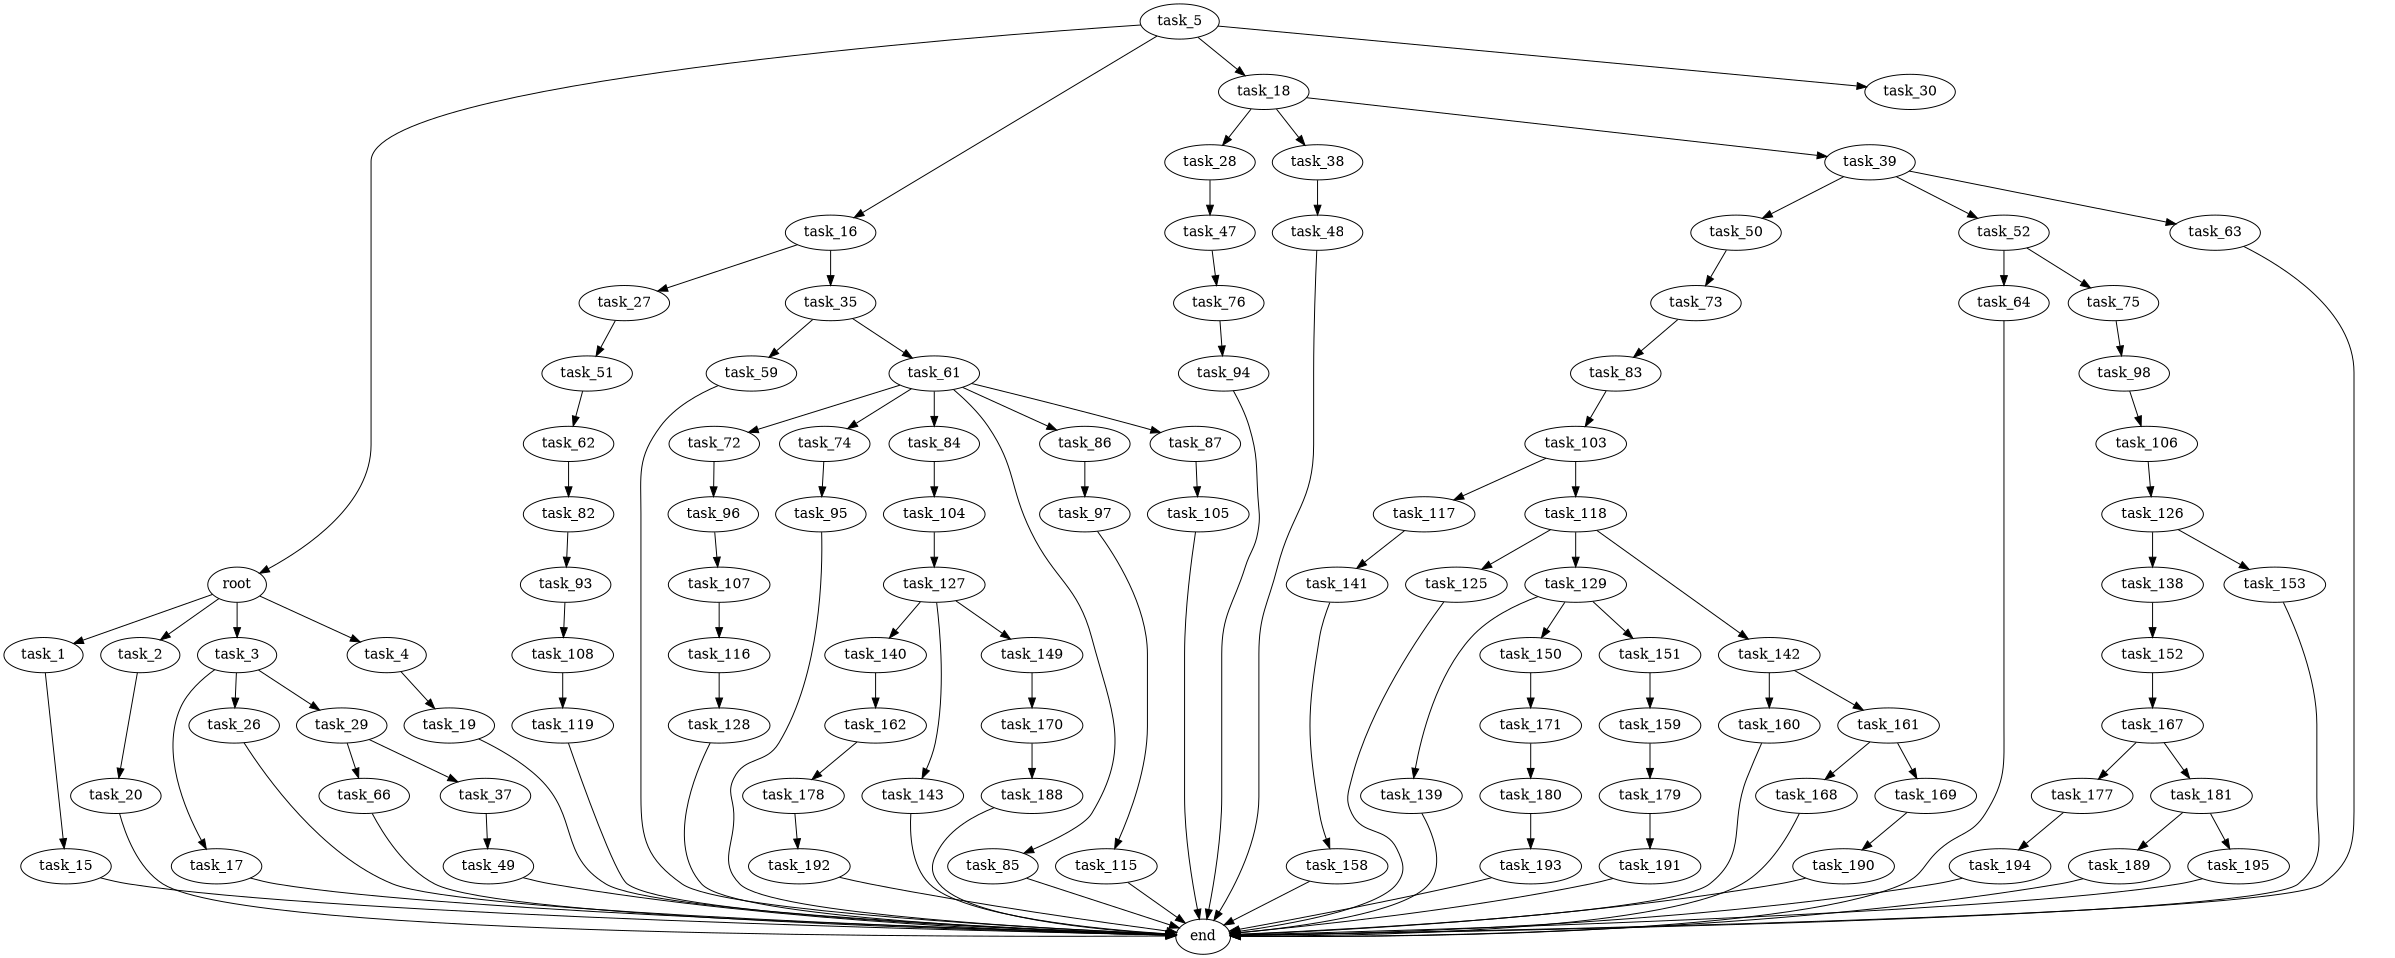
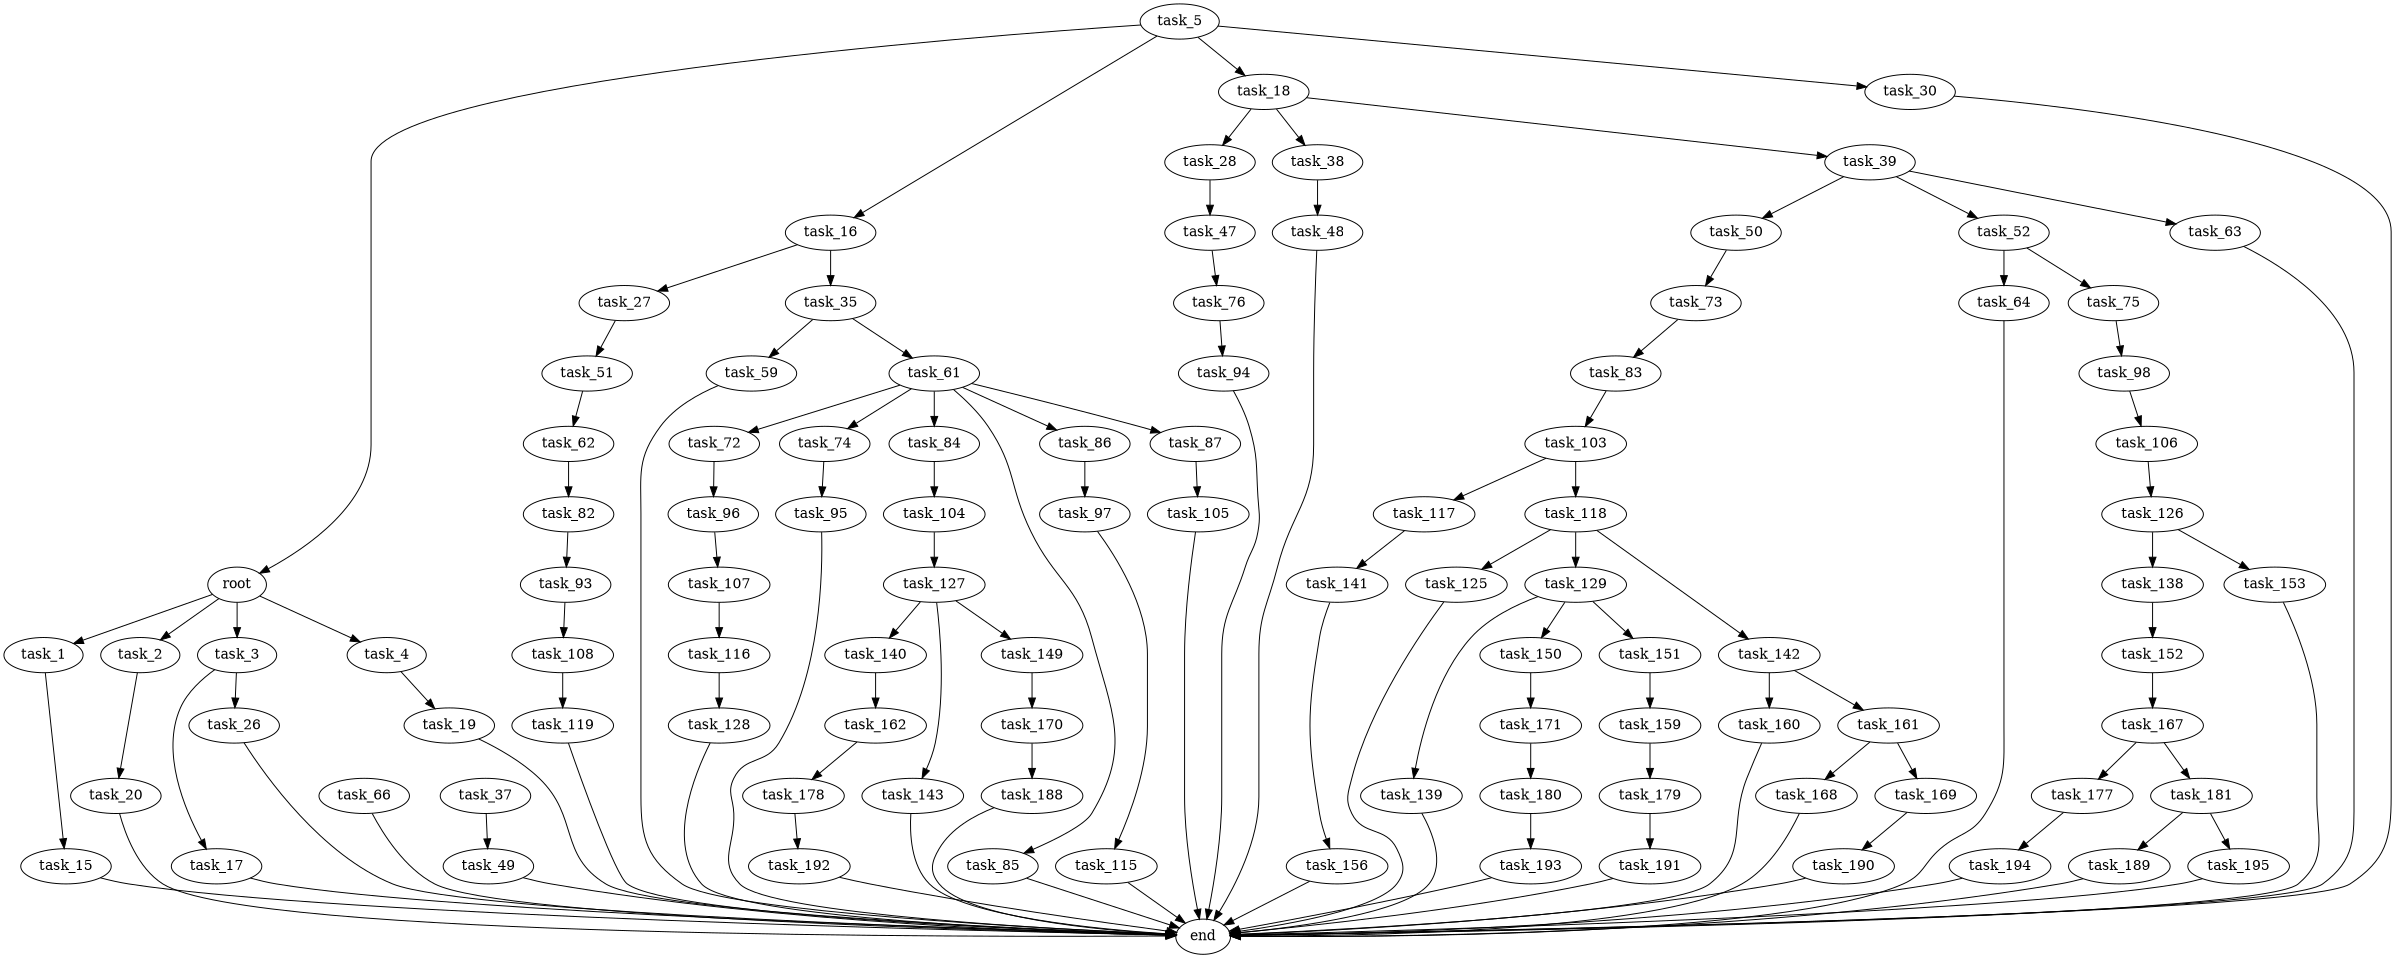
node "task_29": removed
node "task_158": label "task_158" -> "task_156"
edge "task_30" -> "end": added
